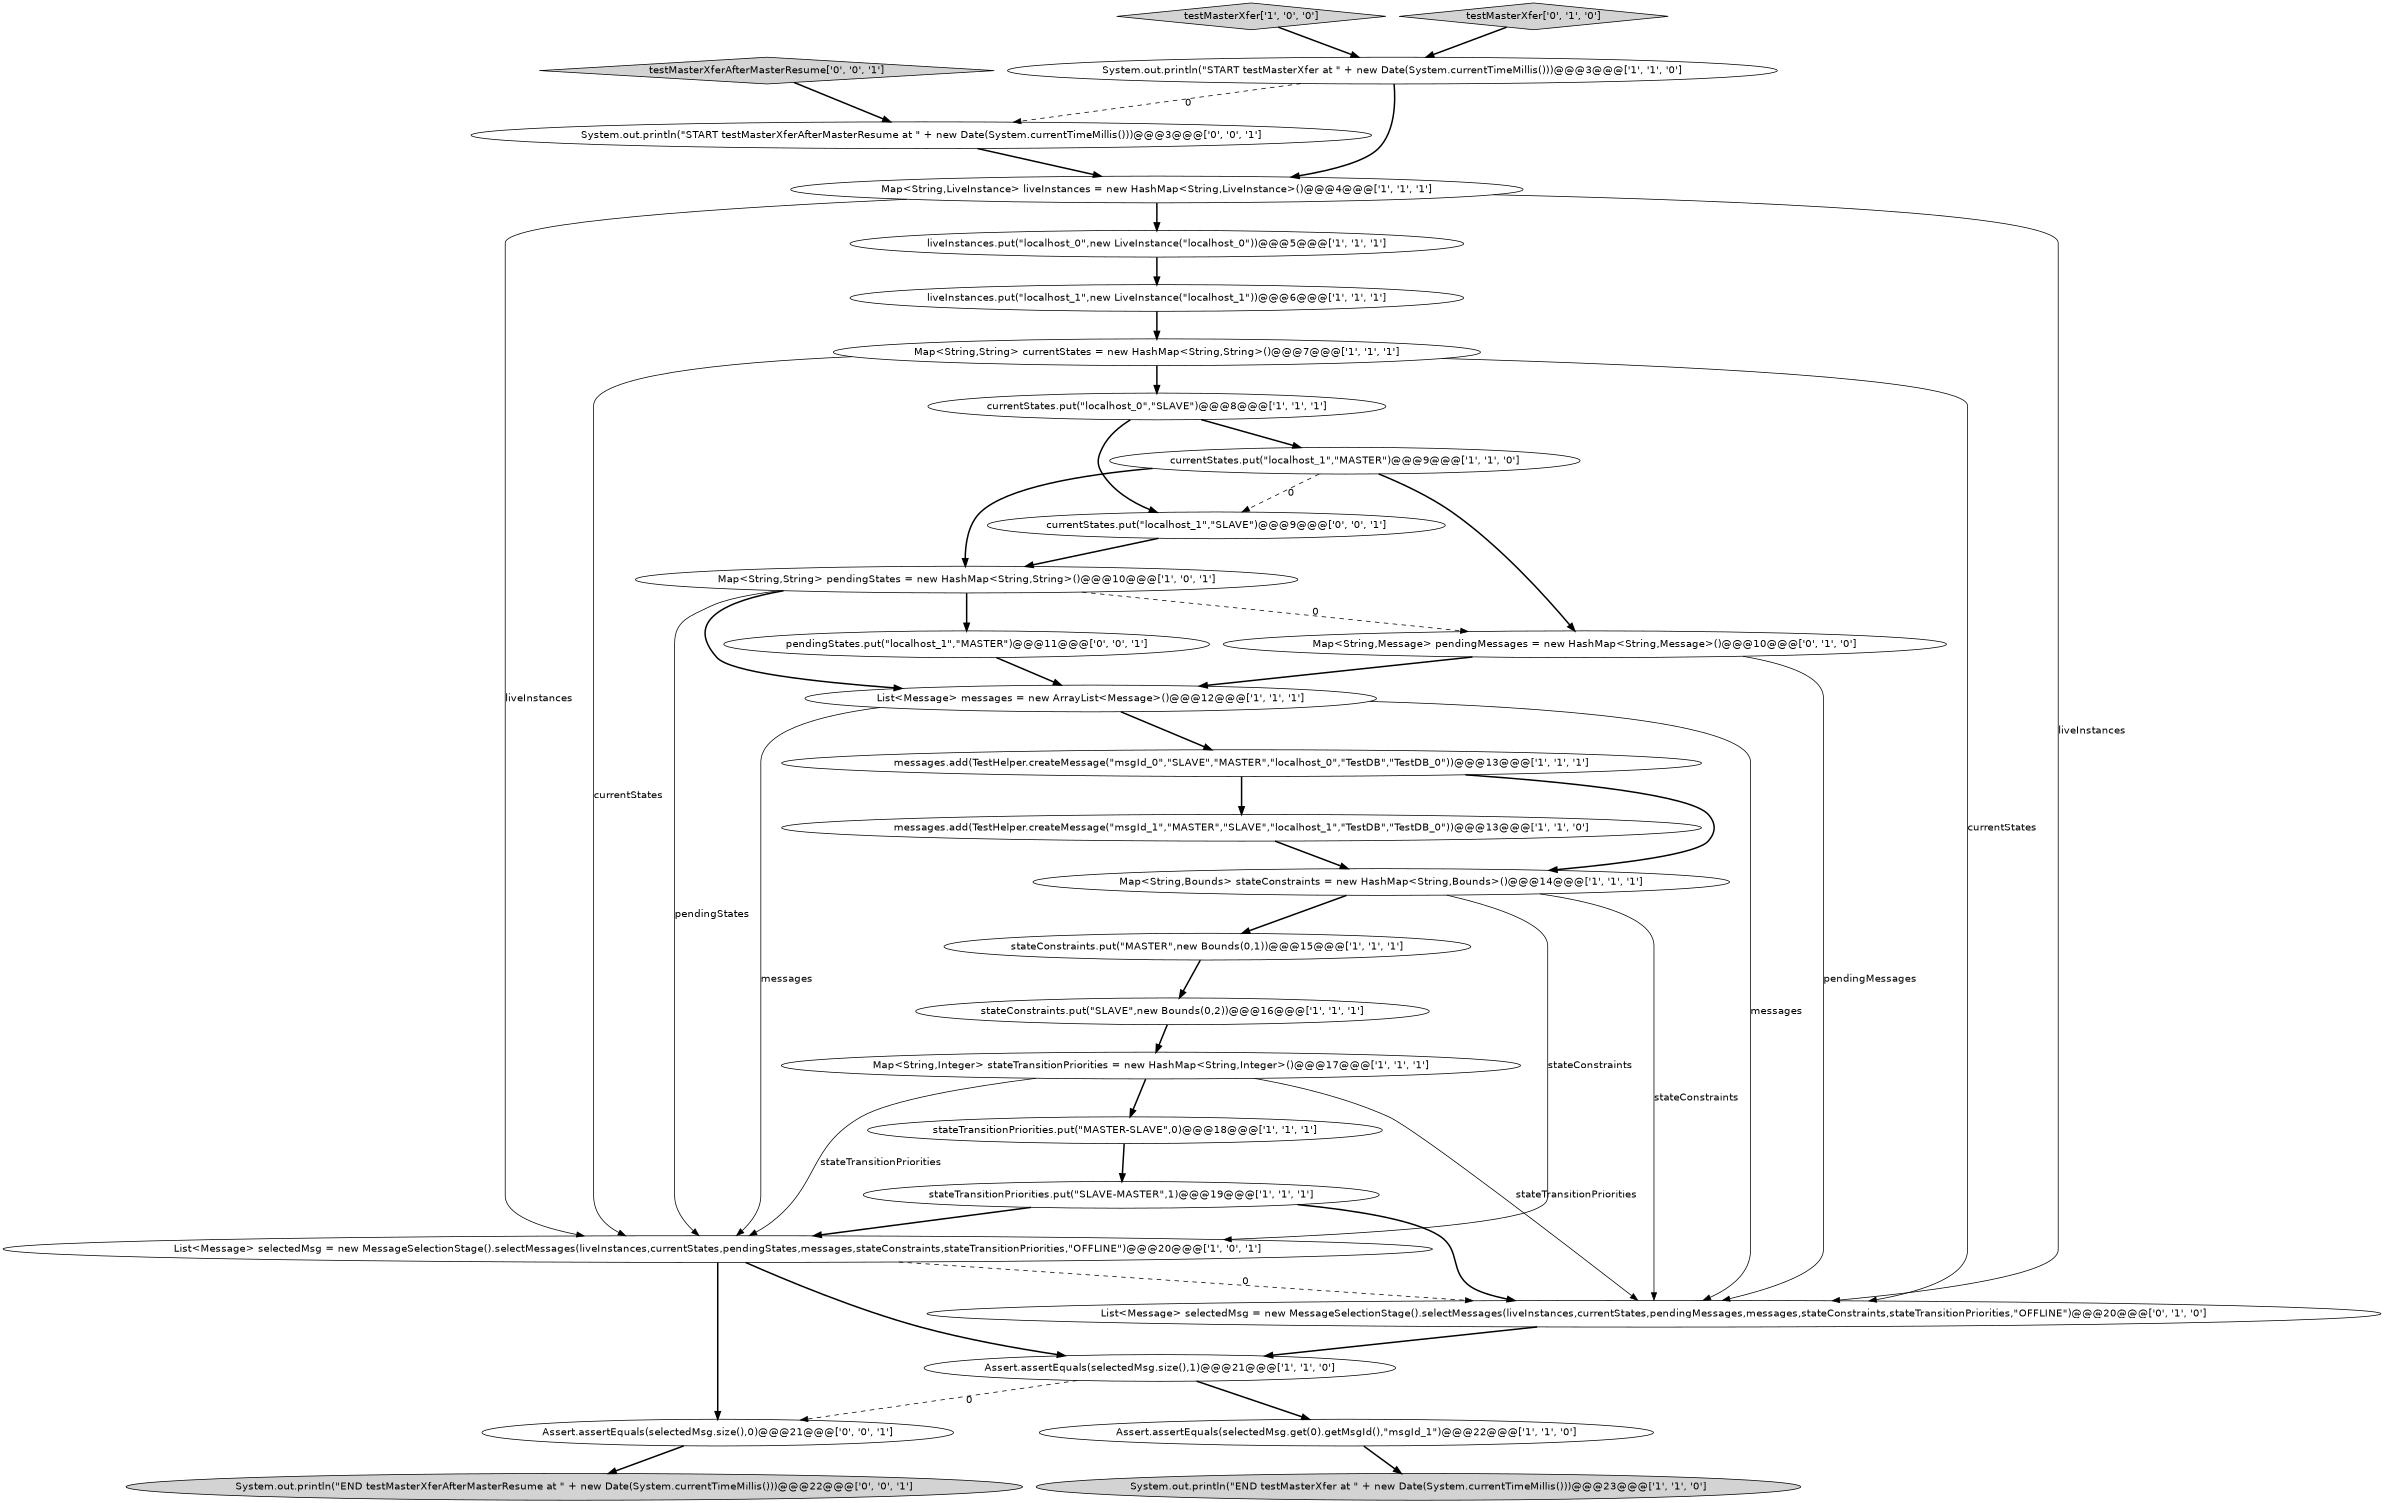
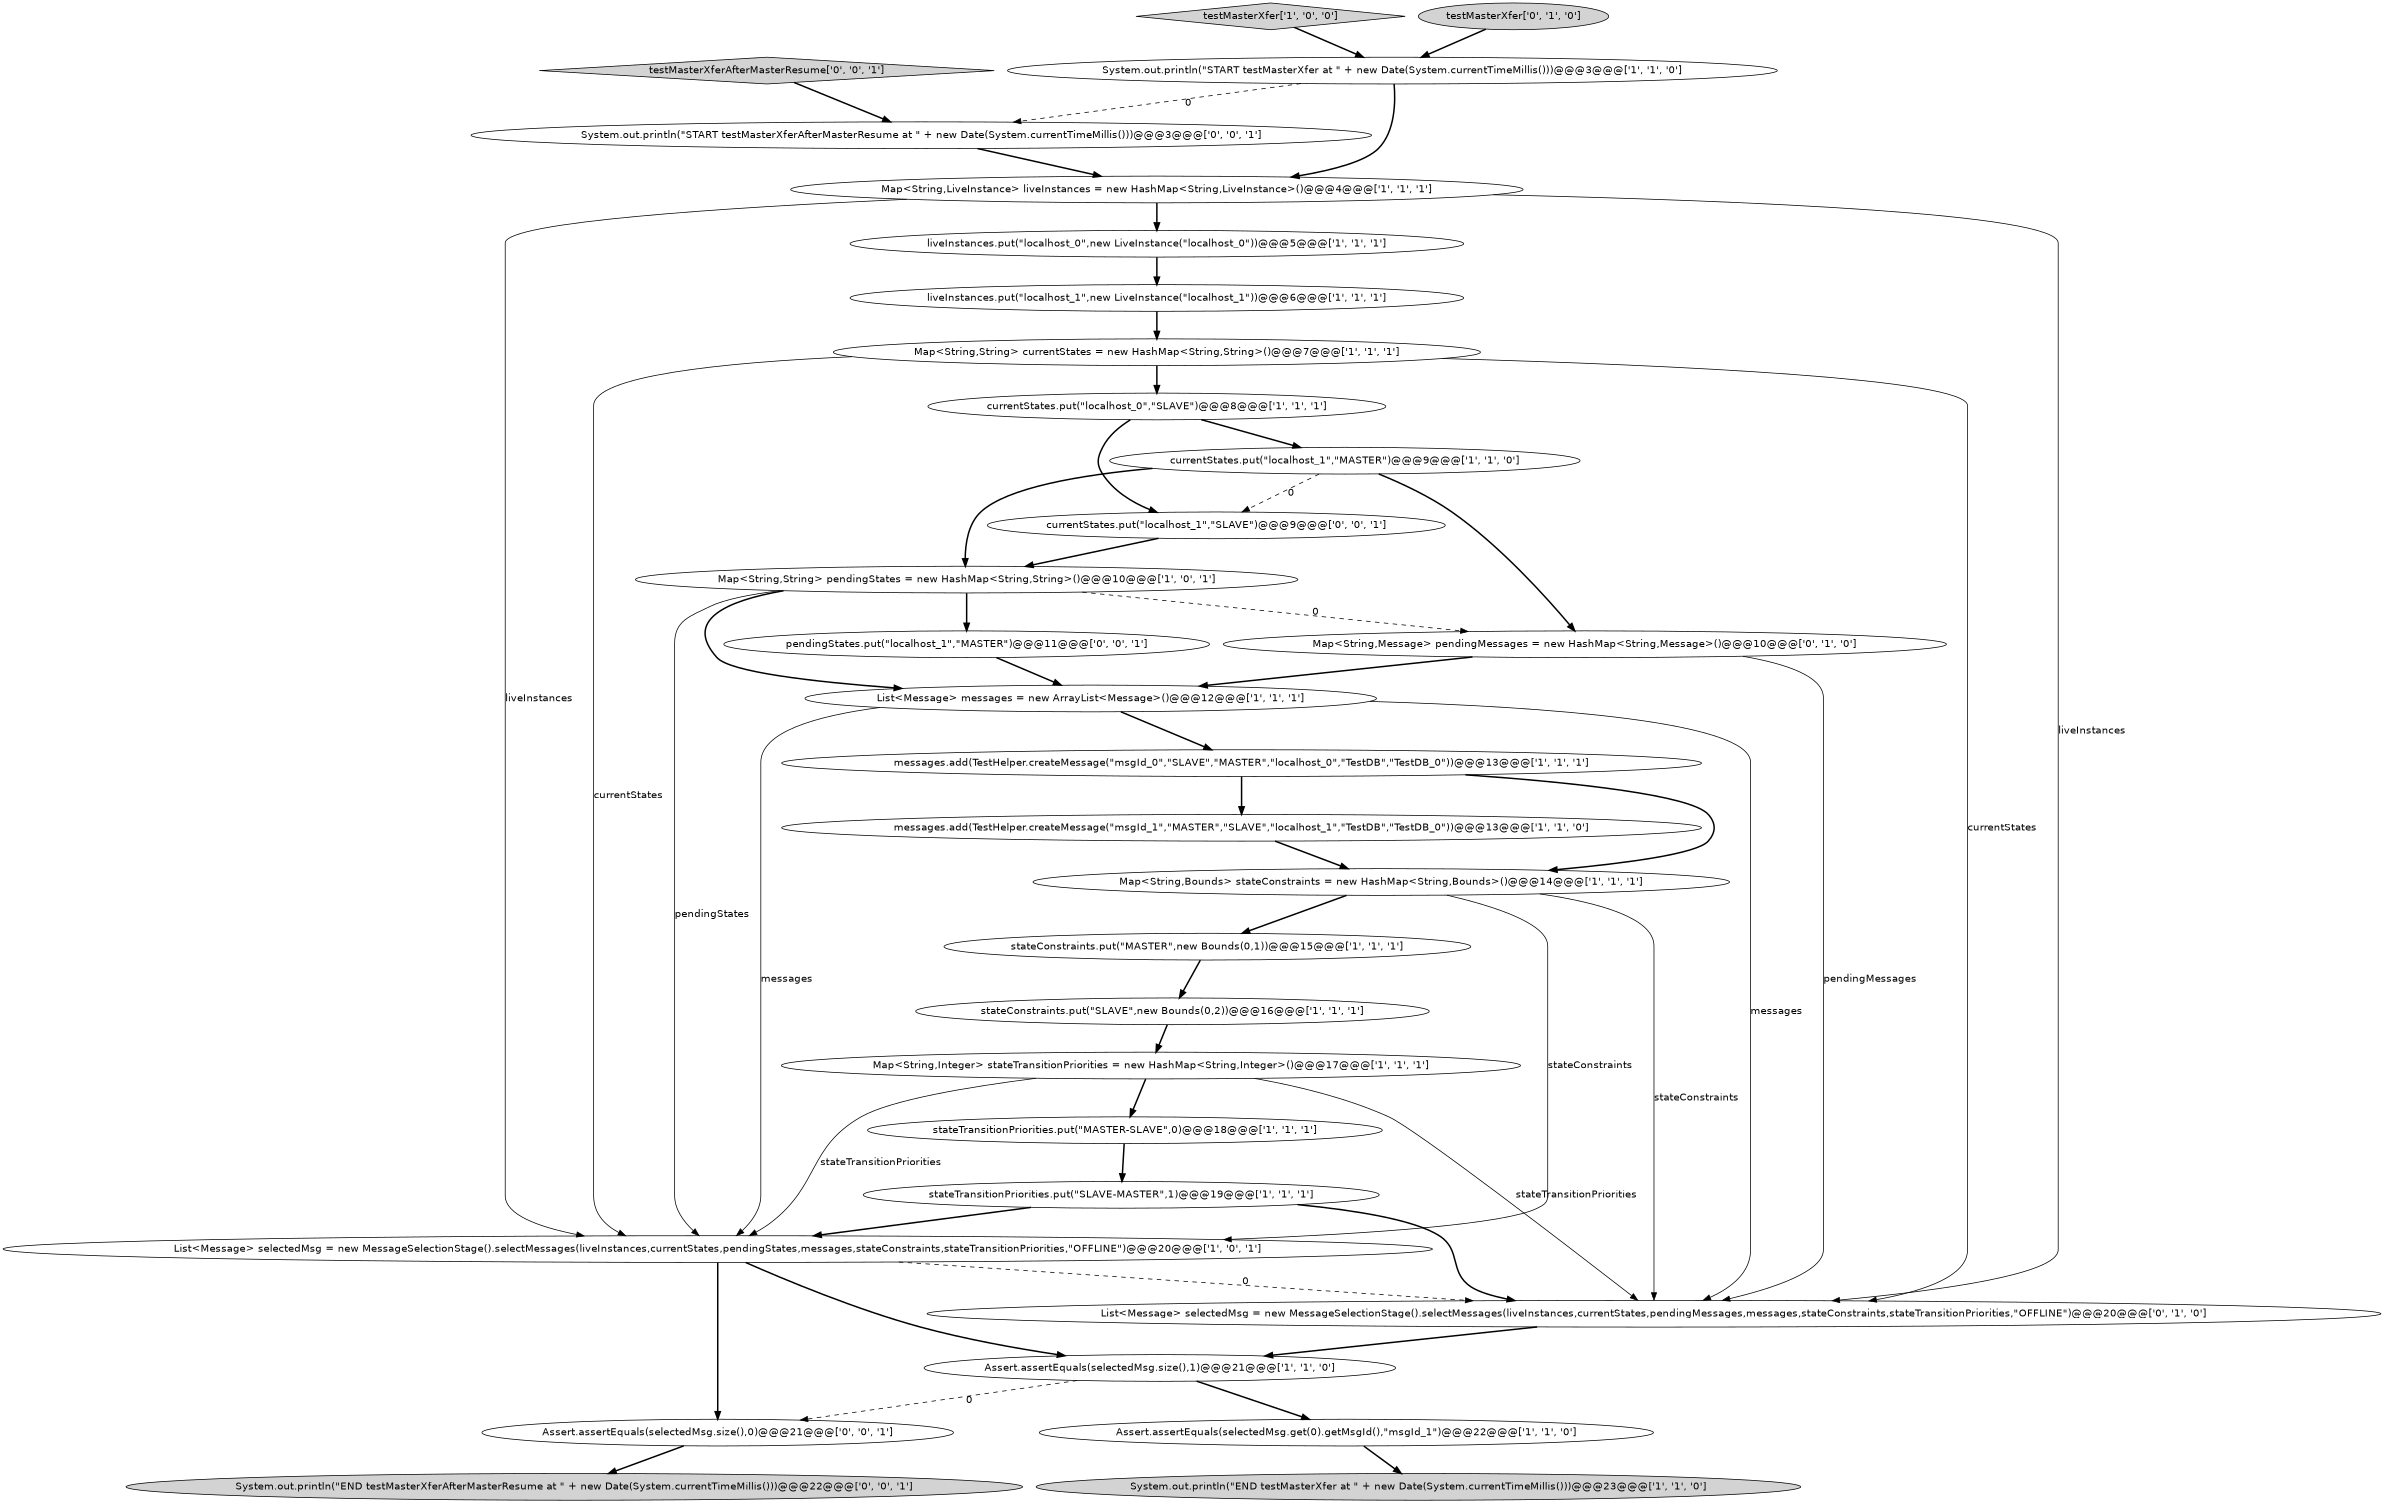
node "testMasterXfer['0', '1', '0']": shape diamond -> ellipse
